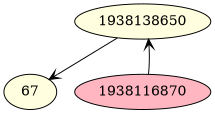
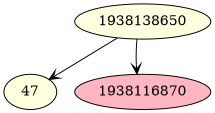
edge "1938116870" -> "1938138650": reversed
node "67": label "67" -> "47"
